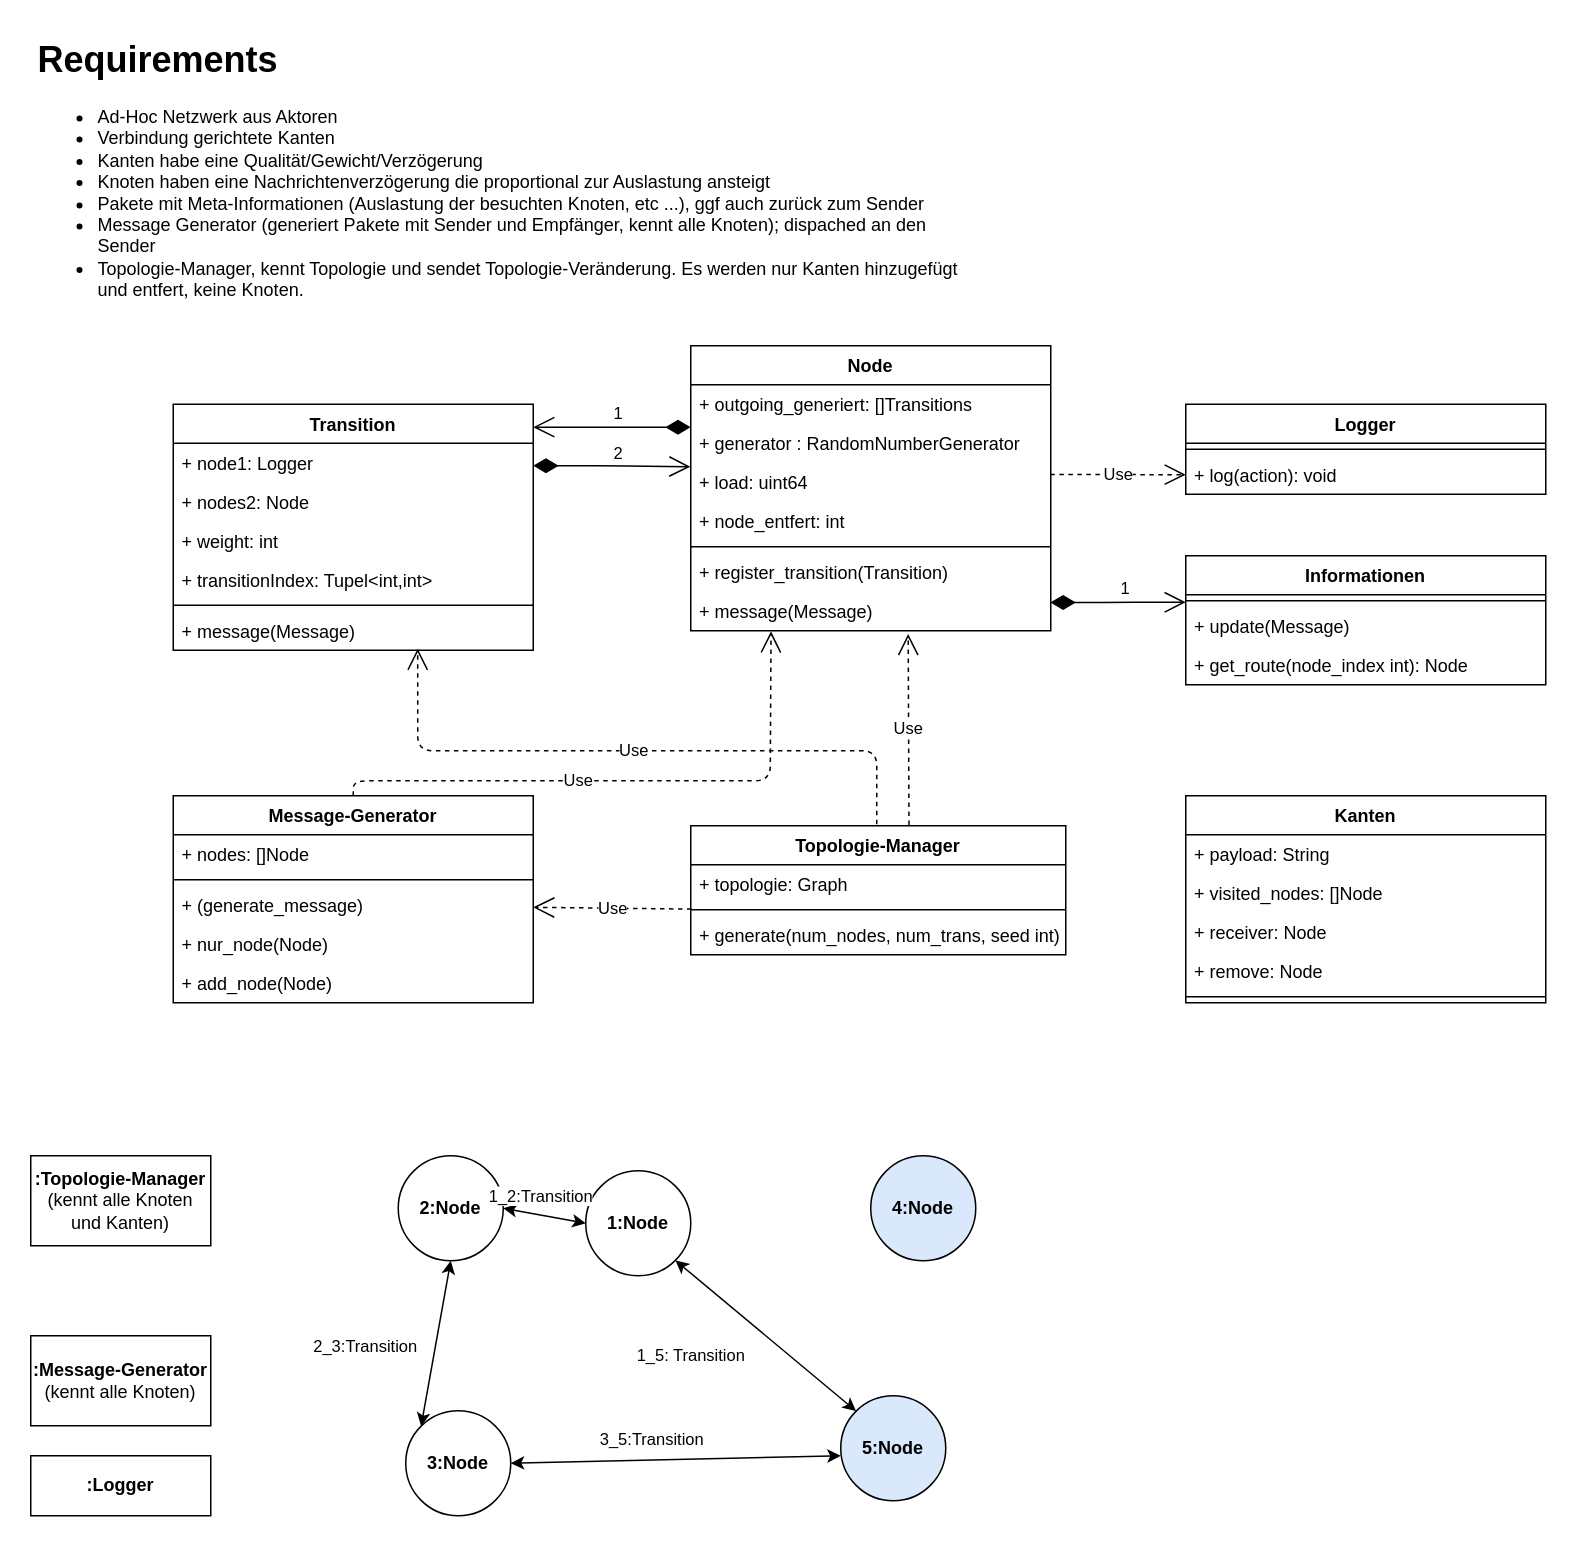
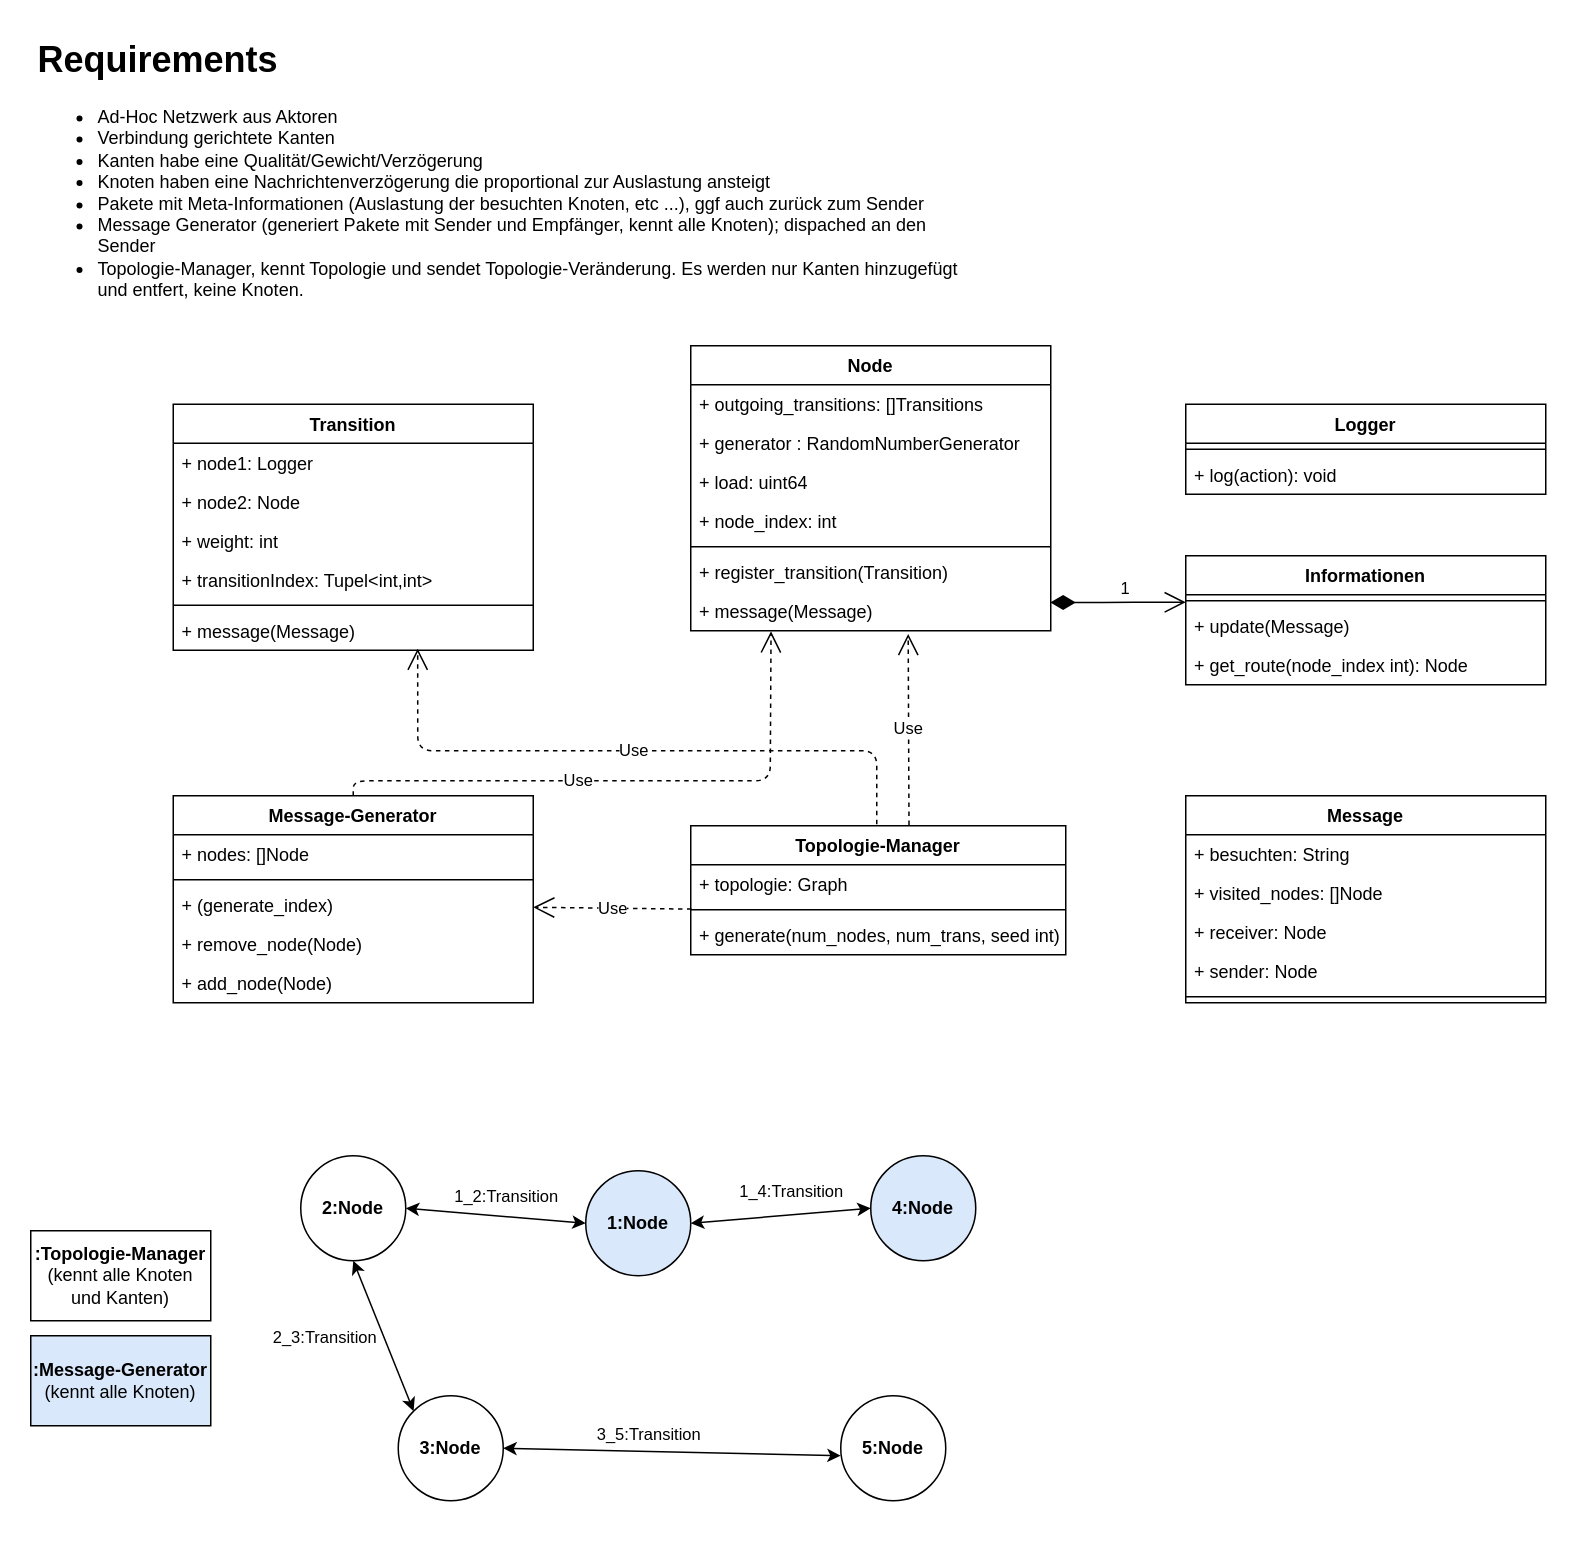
node "+ outgoing_generiert: []Transitions": label "+ outgoing_generiert: []Transitions" -> "+ outgoing_transitions: []Transitions"
edge "+ generator : RandomNumberGenerator" -- "Transition": removed, label "1"
edge "+ node1: Logger" -- "+ load: uint64": removed, label "2"
edge "+ load: uint64" -> "+ log(action): void": removed, label "Use"
node "+ nodes2: Node": label "+ nodes2: Node" -> "+ node2: Node"
node "+ node_entfert: int": label "+ node_entfert: int" -> "+ node_index: int"
node "Kanten": label "Kanten" -> "Message"
node "+ payload: String": label "+ payload: String" -> "+ besuchten: String"
node "+ (generate_message)": label "+ (generate_message)" -> "+ (generate_index)"
node "+ nur_node(Node)": label "+ nur_node(Node)" -> "+ remove_node(Node)"
node "+ remove: Node": label "+ remove: Node" -> "+ sender: Node"
node ":Topologie-Manager (kennt alle Knoten und Kanten)": moved (121, 1201) -> (121, 1276)
node "2:Node": moved (451, 1208) -> (353, 1208)
edge "4:Node" -- "1:Node": added, label "1_4:Transition"
node "1:Node": fillcolor #ffffff -> #dae8fc
edge "1:Node" -- "5:Node": removed, label "1_5: Transition"
node ":Message-Generator (kennt alle Knoten)": fillcolor #ffffff -> #dae8fc
node "5:Node": fillcolor #dae8fc -> #ffffff
node "3:Node": moved (458, 1463) -> (451, 1448)
node ":Logger": removed
